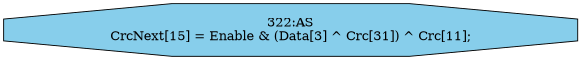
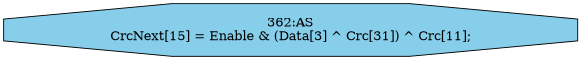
node "322:AS CrcNext[15] = Enable & (Data[3] ^ Crc[31]) ^ Crc[11];": label "322:AS CrcNext[15] = Enable & (Data[3] ^ Crc[31]) ^ Crc[11];" -> "362:AS CrcNext[15] = Enable & (Data[3] ^ Crc[31]) ^ Crc[11];"
